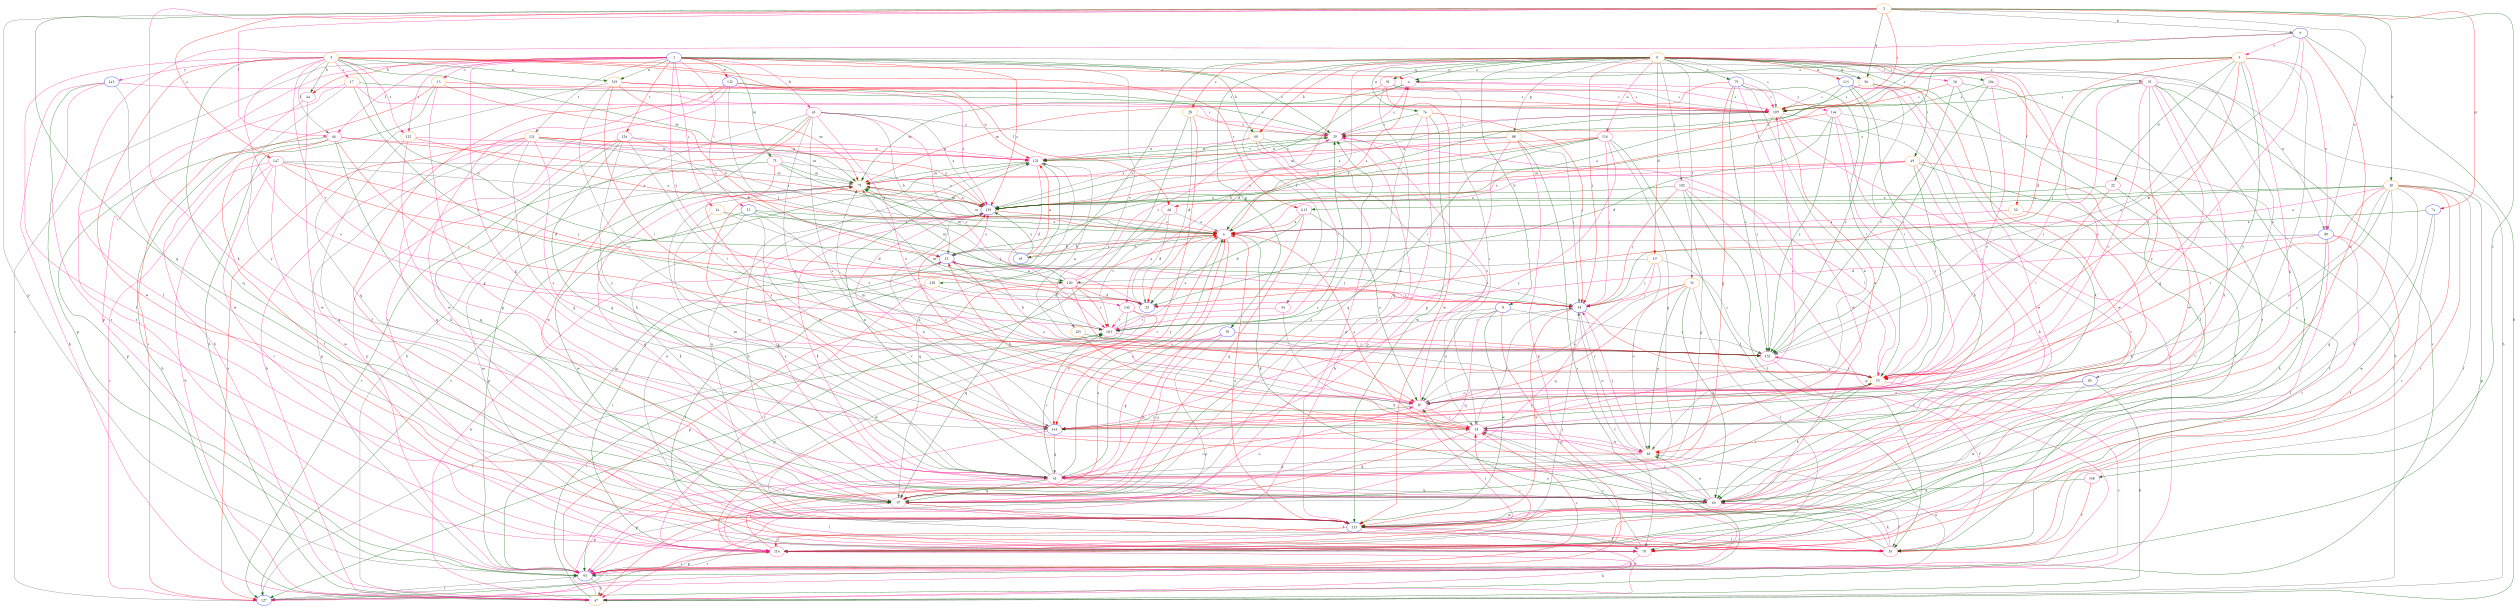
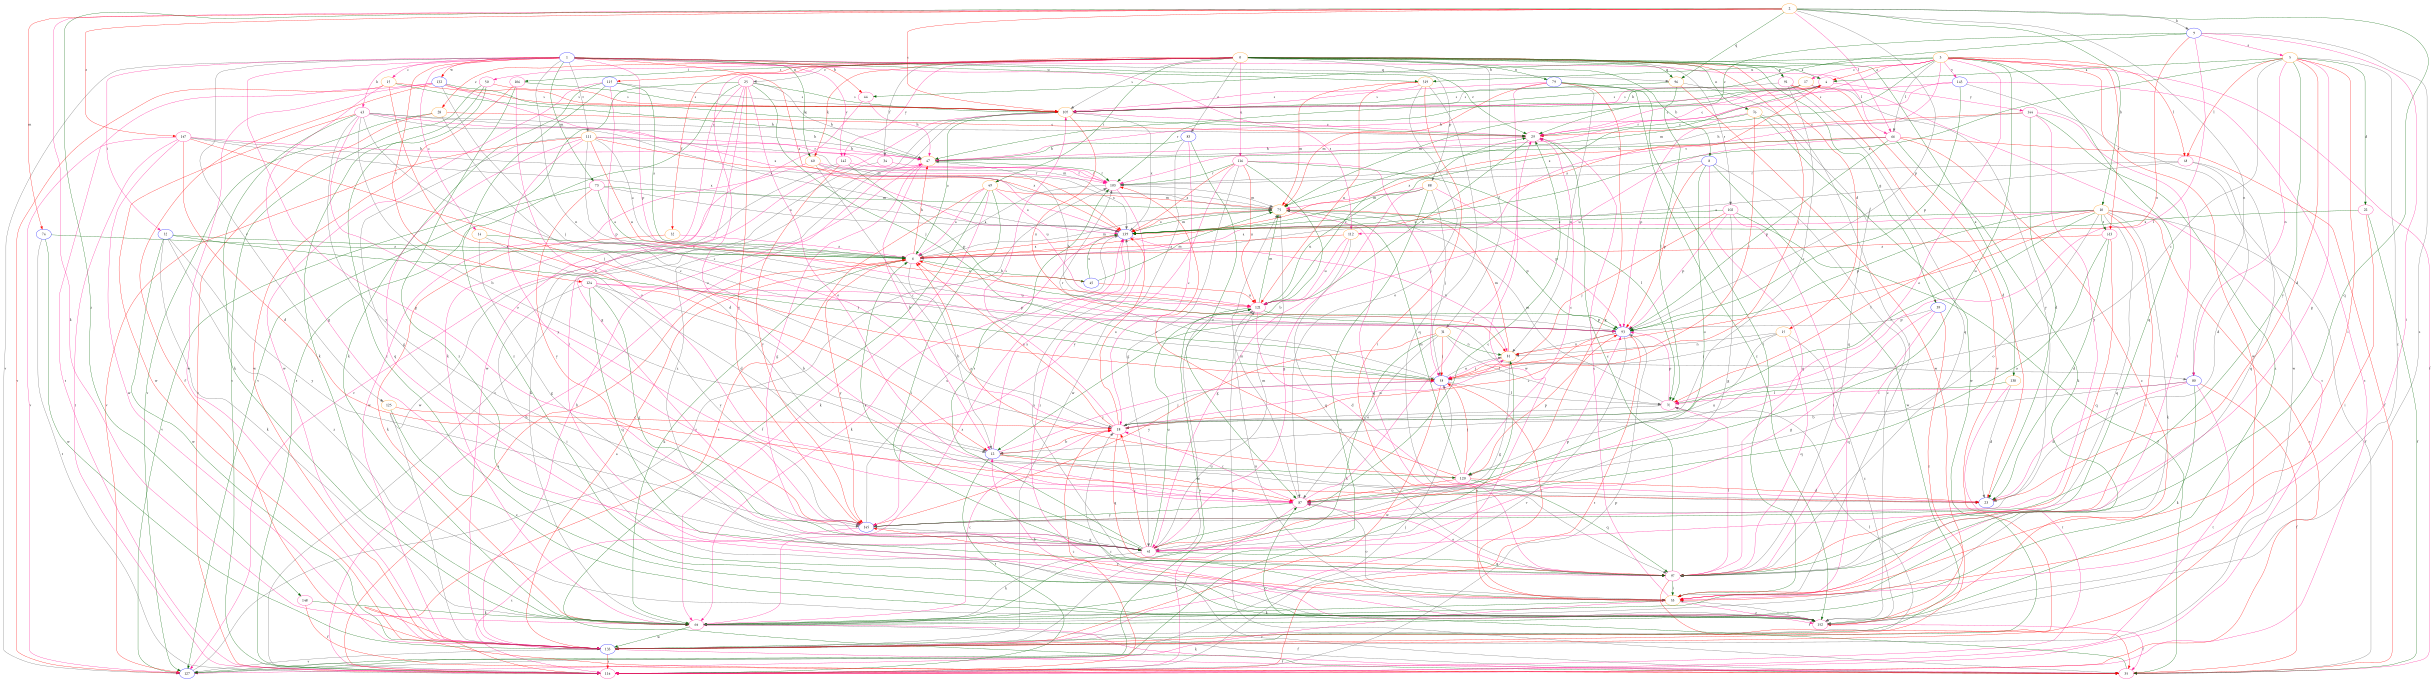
edge "29" -> "4": reversed
